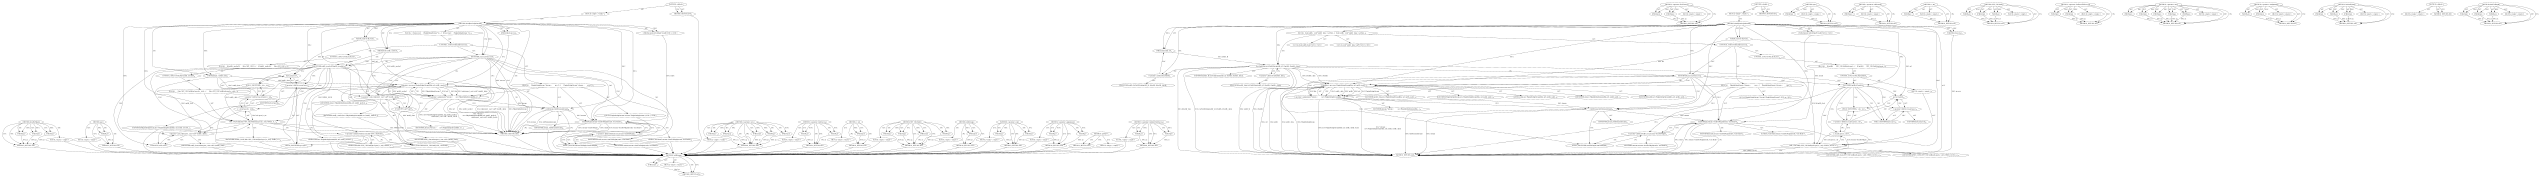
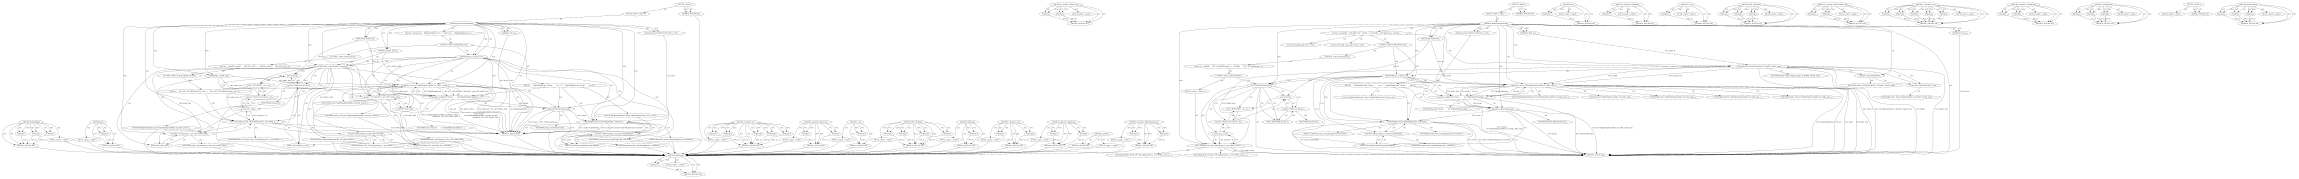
edge "(<operator>.addressOf,&notify)" -> "(PARAM,int notify_id)": now "(<operator>.addressOf,&notify)" -> "(<operator>.addressOf,&notify_data)"
